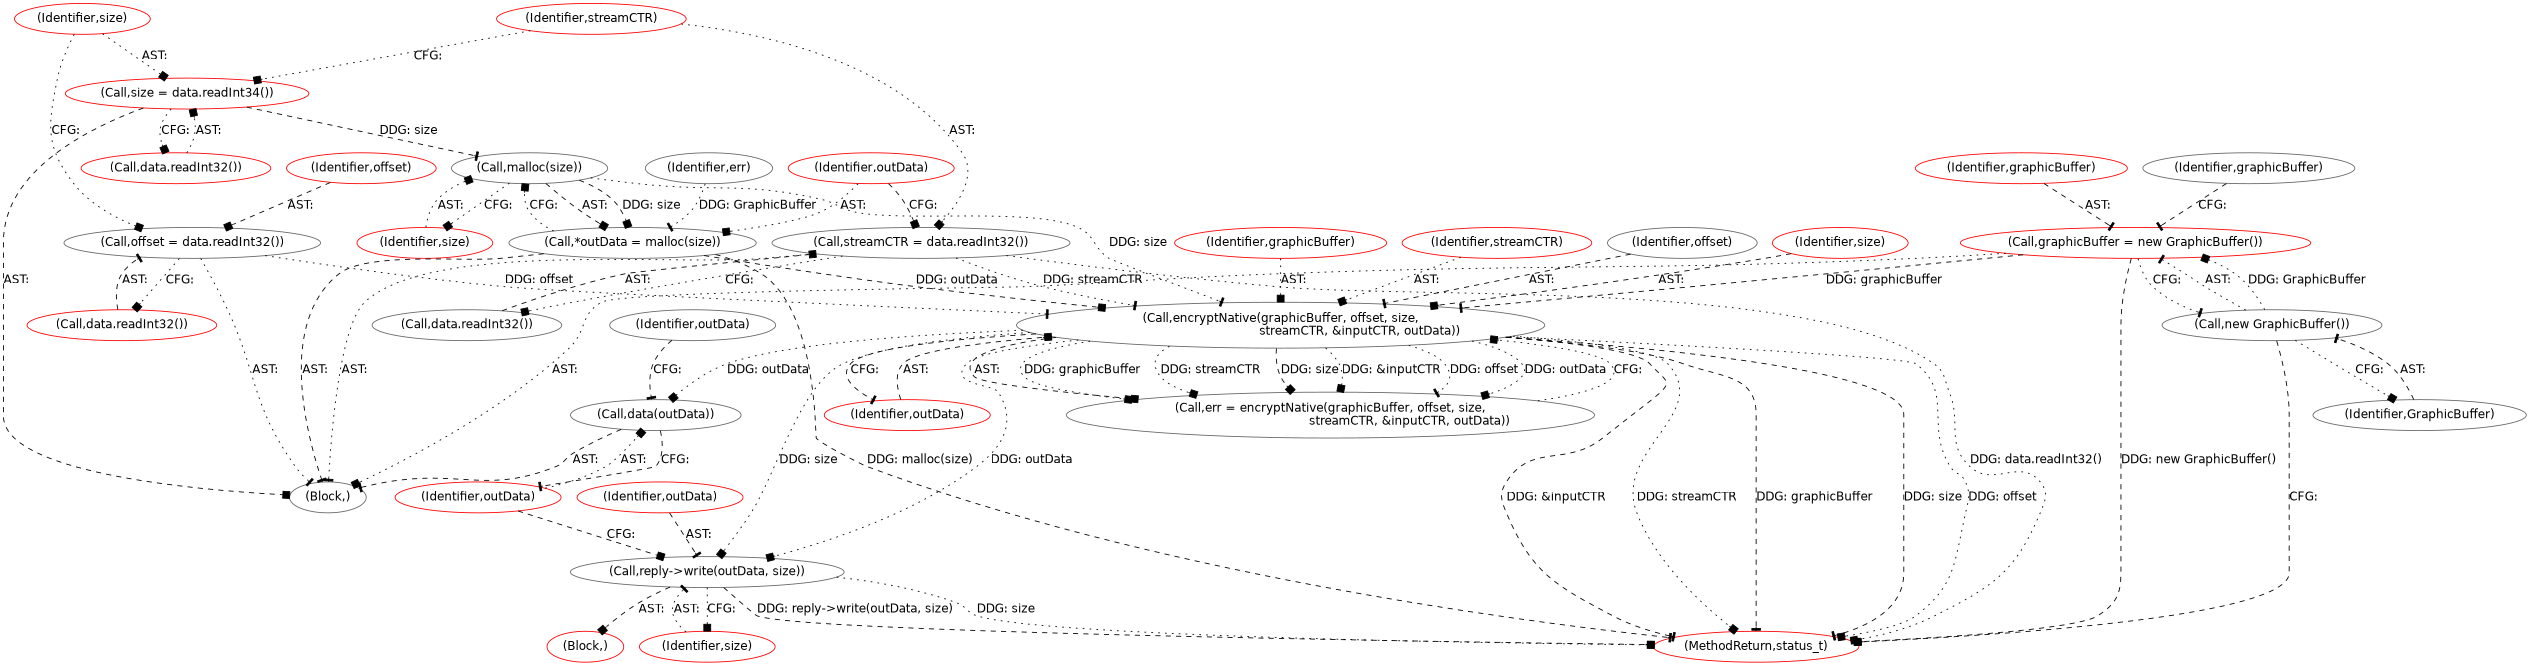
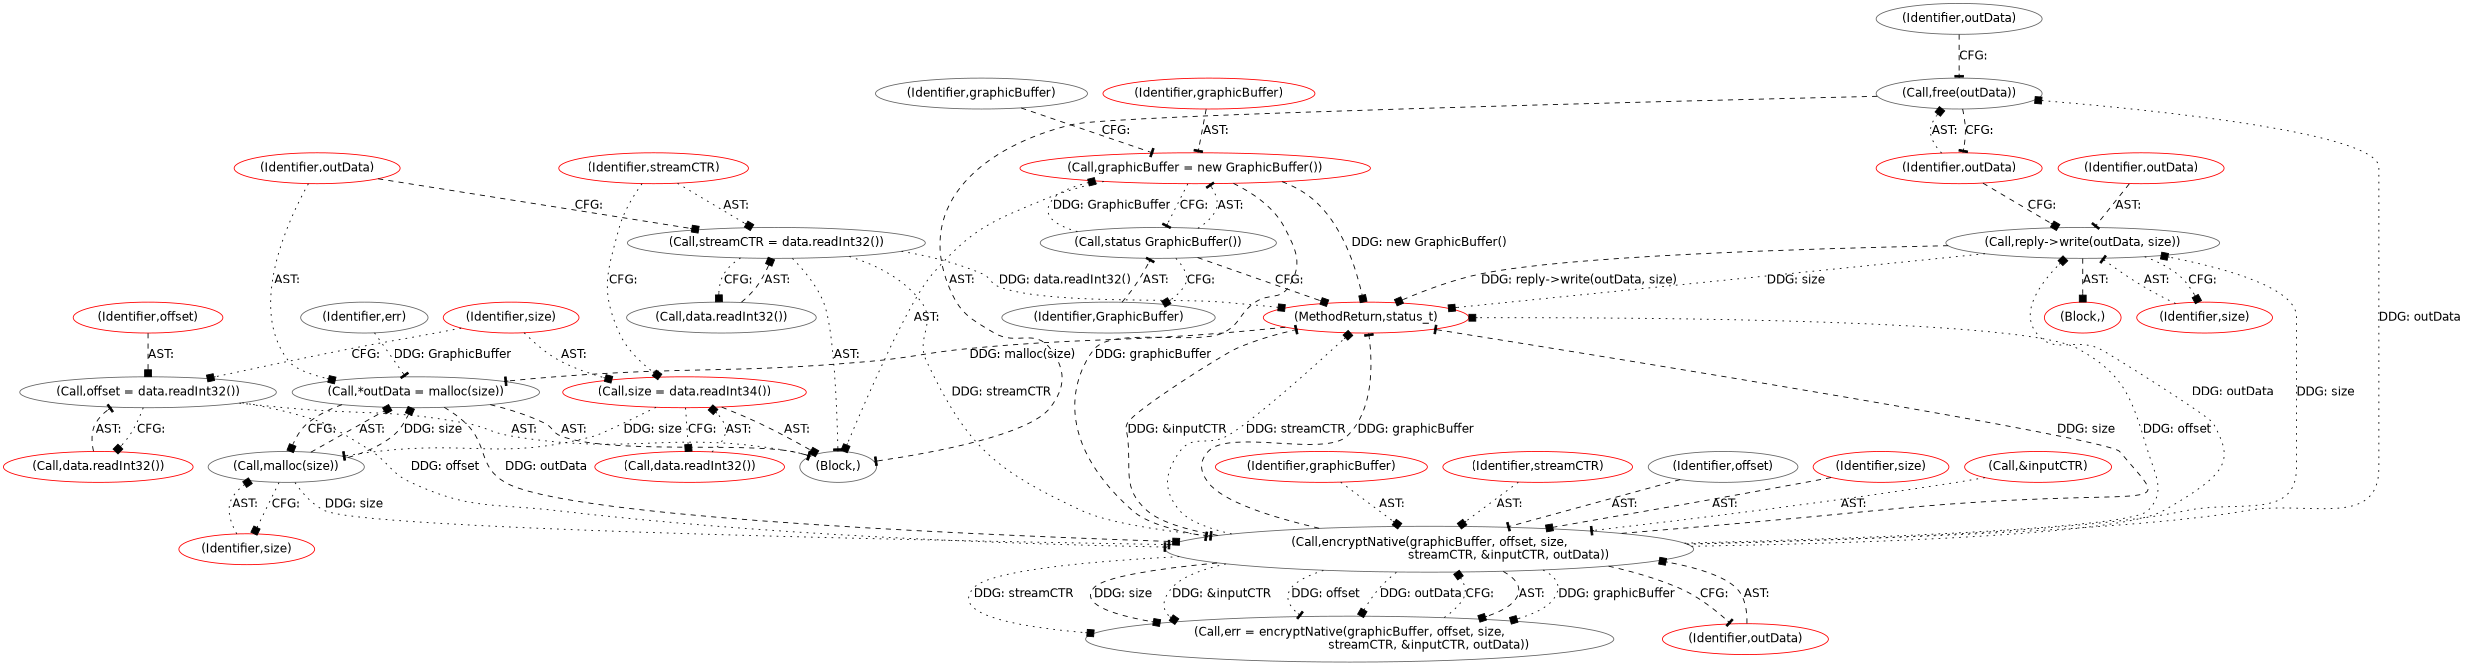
edge "(Call,size = data.readInt34())" -> "(Call,malloc(size))": style dashed -> dotted
edge "(Call,*outData = malloc(size))" -> "(Call,malloc(size))": style dotted -> dashed
node "(Call,new GraphicBuffer())": label "(Call,new GraphicBuffer())" -> "(Call,status GraphicBuffer())"
node "(Call,data(outData))": label "(Call,data(outData))" -> "(Call,free(outData))"
node "(Call,&inputCTR)": added
edge "(Call,*outData = malloc(size))" -> "(MethodReturn,status_t)": reversed
